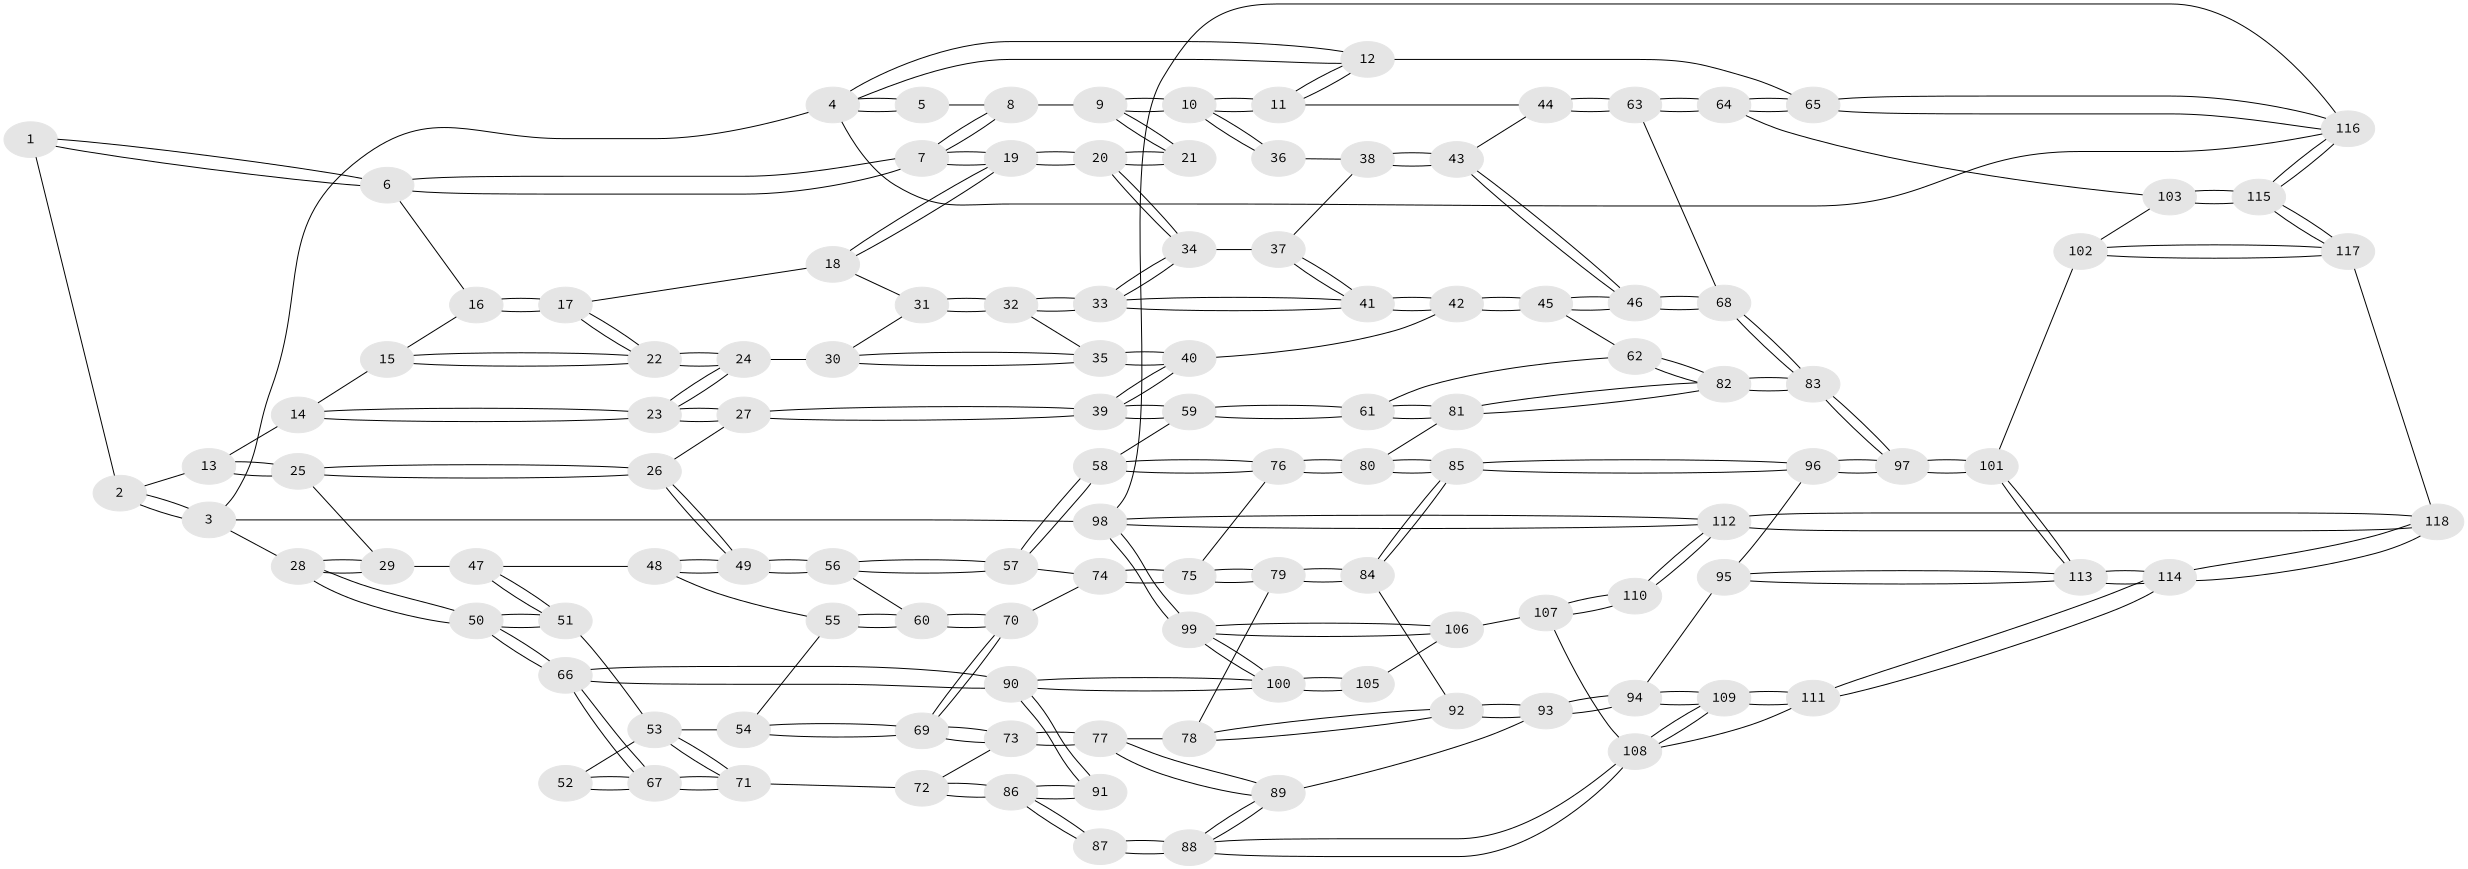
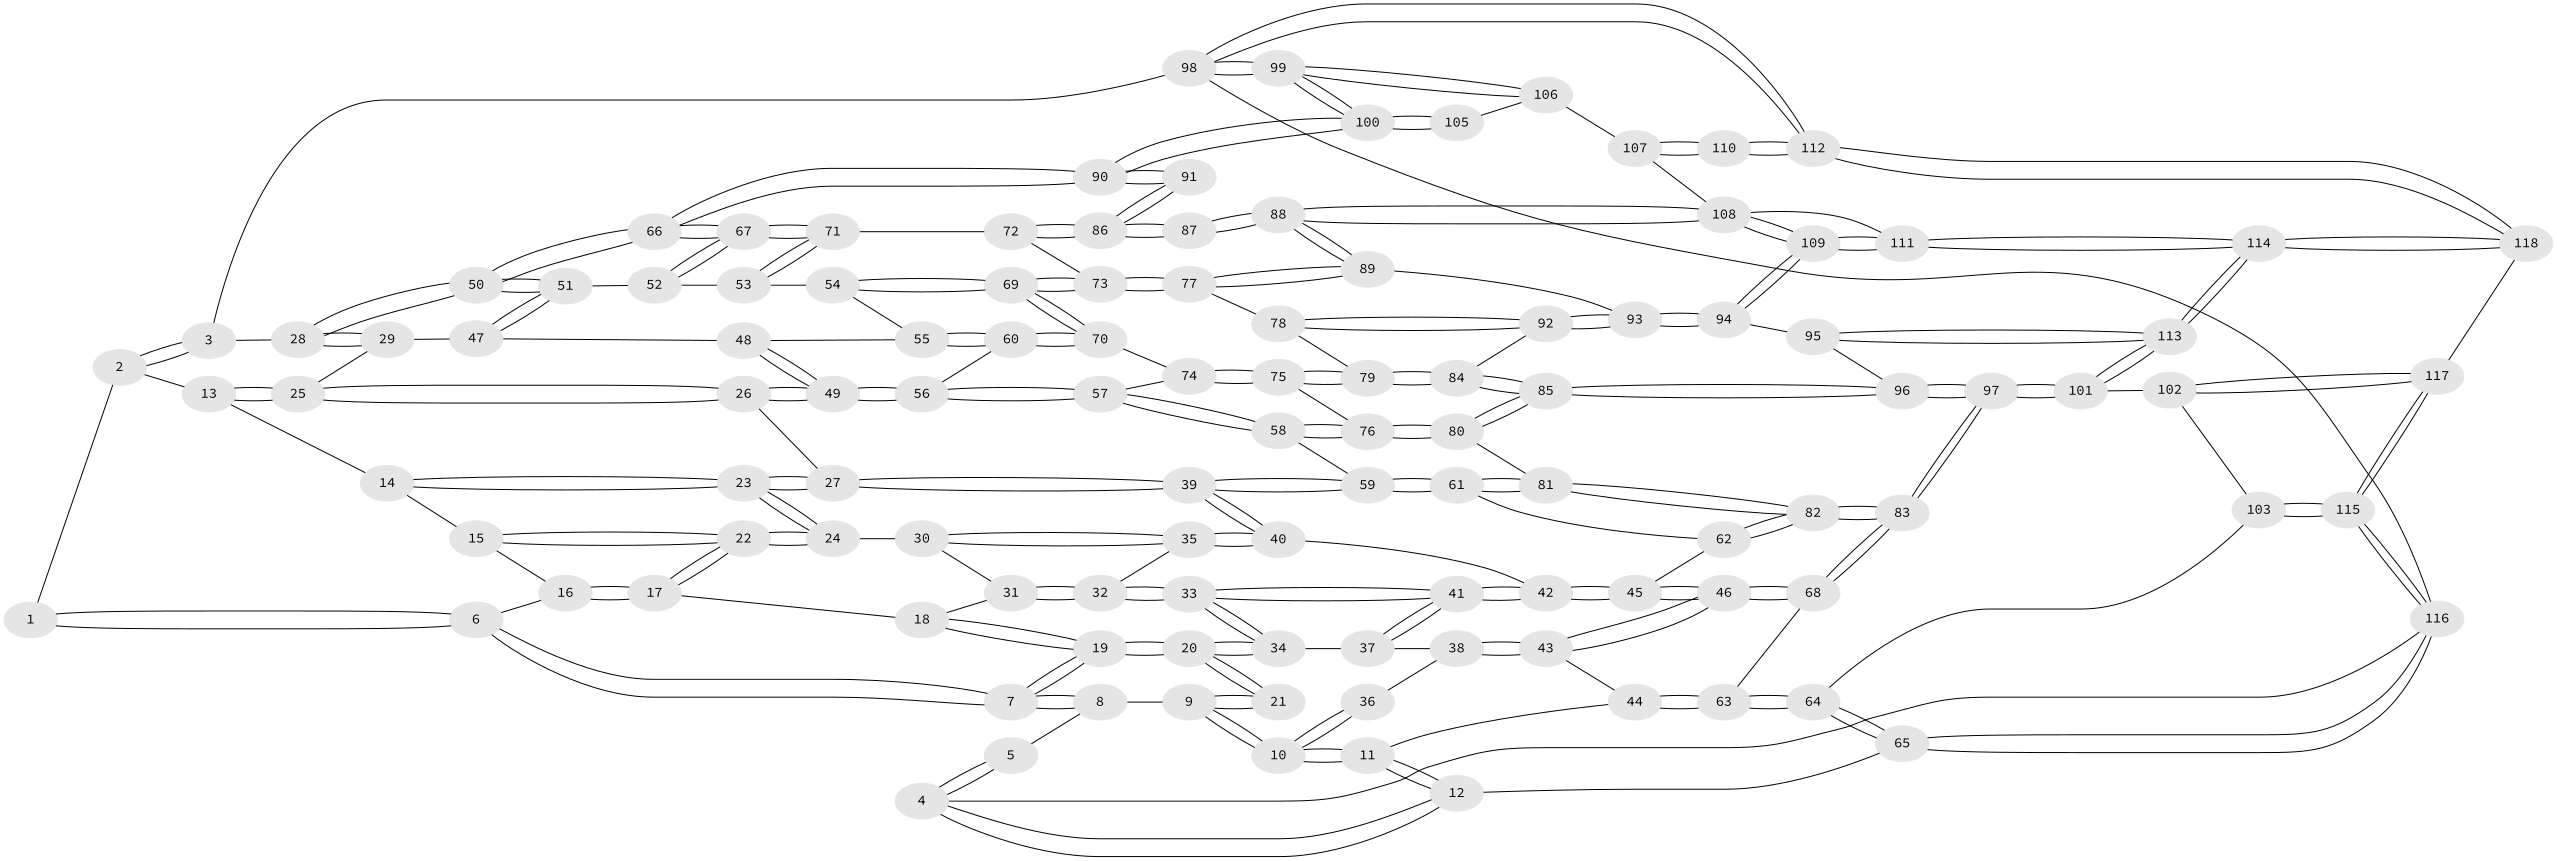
edge "4" -- "3": removed
edge "51" -- "53": now "51" -- "52"
